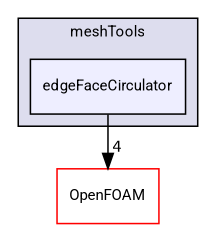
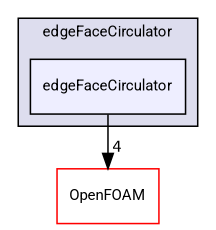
cluster "meshTools": label "meshTools" -> "edgeFaceCirculator"
